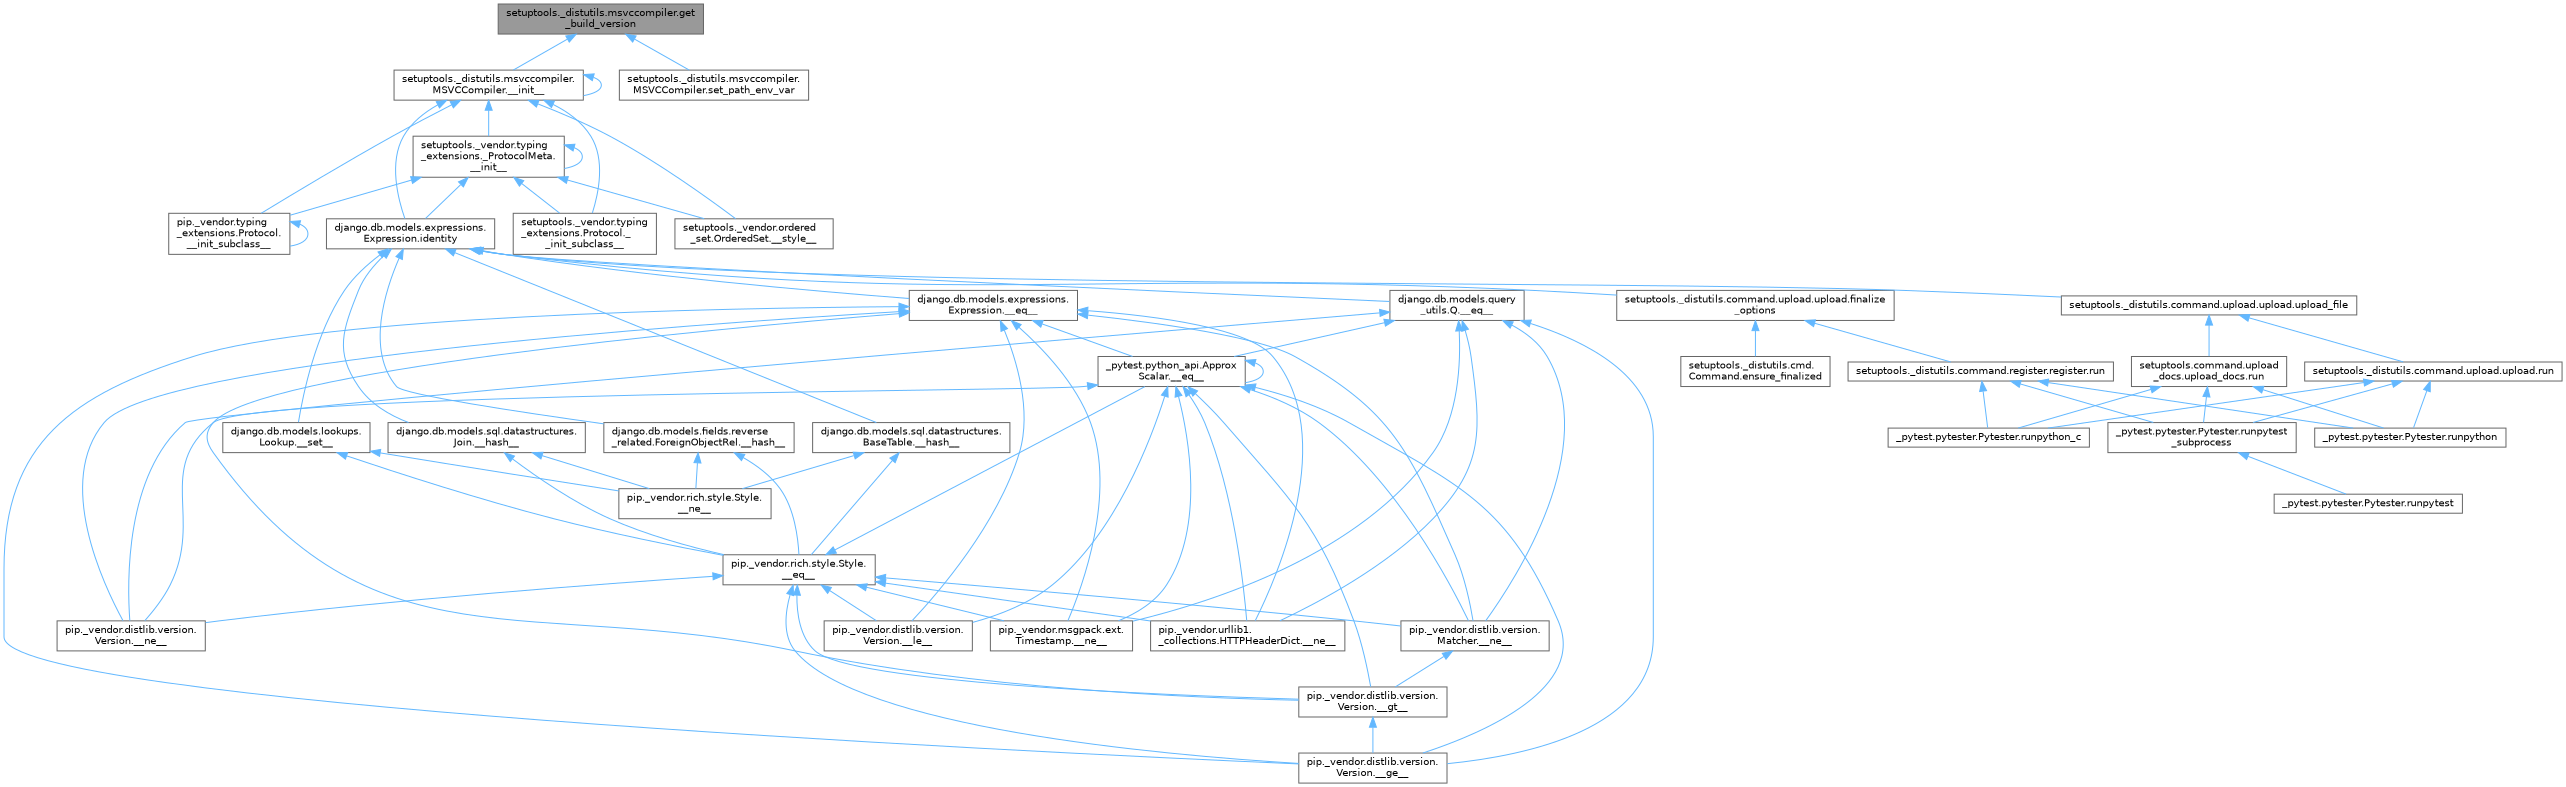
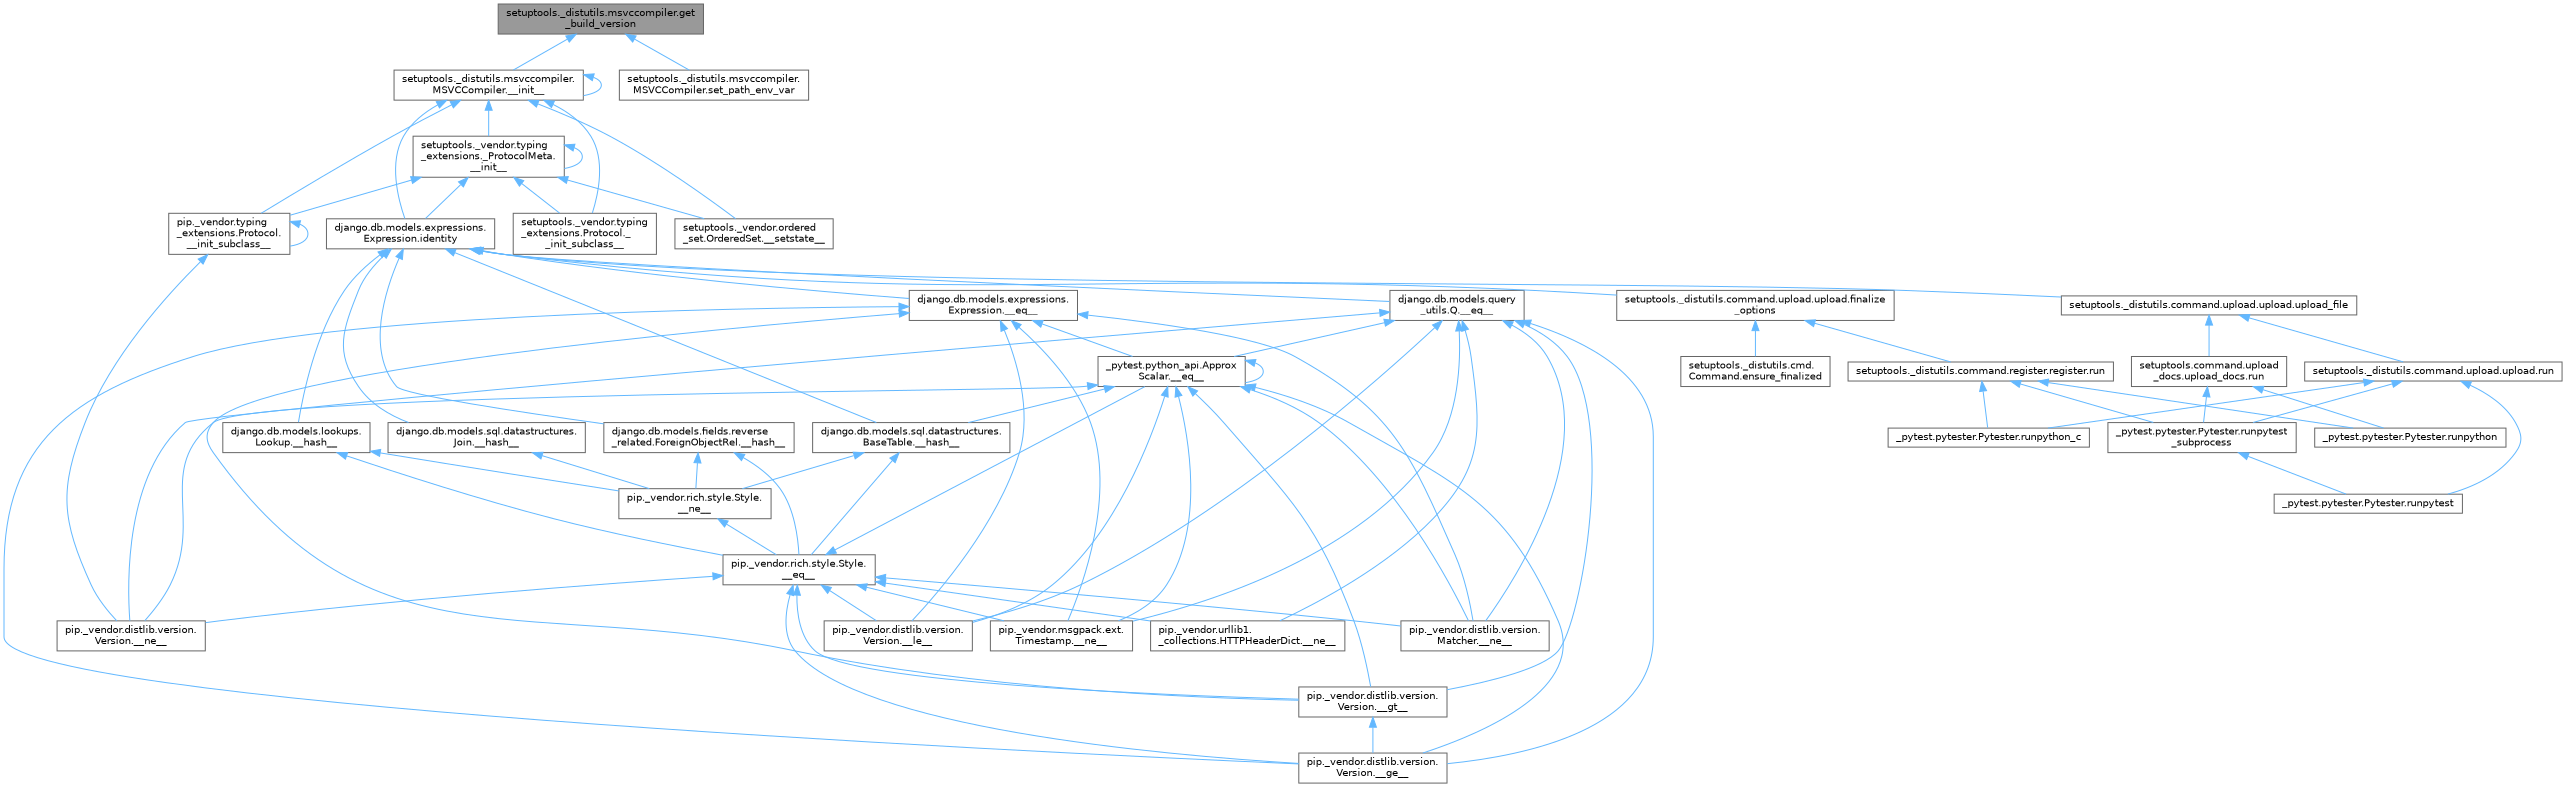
node "setuptools._vendor.ordered _set.OrderedSet.__style__": label "setuptools._vendor.ordered _set.OrderedSet.__style__" -> "setuptools._vendor.ordered _set.OrderedSet.__setstate__"
edge "pip._vendor.distlib.version. Version.__ne__" -> "django.db.models.expressions. Expression.__eq__": now "pip._vendor.distlib.version. Version.__ne__" -> "pip._vendor.typing _extensions.Protocol. __init_subclass__"
edge "pip._vendor.urllib1. _collections.HTTPHeaderDict.__ne__" -> "django.db.models.expressions. Expression.__eq__": removed
edge "_pytest.pytester.Pytester.runpython" -> "setuptools._distutils.command.upload.upload.run": now "_pytest.pytester.Pytester.runpytest" -> "setuptools._distutils.command.upload.upload.run"
edge "_pytest.pytester.Pytester.runpython_c" -> "setuptools.command.upload _docs.upload_docs.run": removed
node "django.db.models.lookups. Lookup.__set__": label "django.db.models.lookups. Lookup.__set__" -> "django.db.models.lookups. Lookup.__hash__"
edge "pip._vendor.distlib.version. Version.__le__" -> "django.db.models.query _utils.Q.__eq__": added
edge "pip._vendor.urllib1. _collections.HTTPHeaderDict.__ne__" -> "_pytest.python_api.Approx Scalar.__eq__": now "django.db.models.sql.datastructures. BaseTable.__hash__" -> "_pytest.python_api.Approx Scalar.__eq__"
edge "pip._vendor.rich.style.Style. __eq__" -> "django.db.models.sql.datastructures. Join.__hash__": now "pip._vendor.rich.style.Style. __eq__" -> "pip._vendor.rich.style.Style. __ne__"
edge "pip._vendor.distlib.version. Version.__gt__" -> "pip._vendor.distlib.version. Matcher.__ne__": now "pip._vendor.distlib.version. Version.__gt__" -> "django.db.models.query _utils.Q.__eq__"
